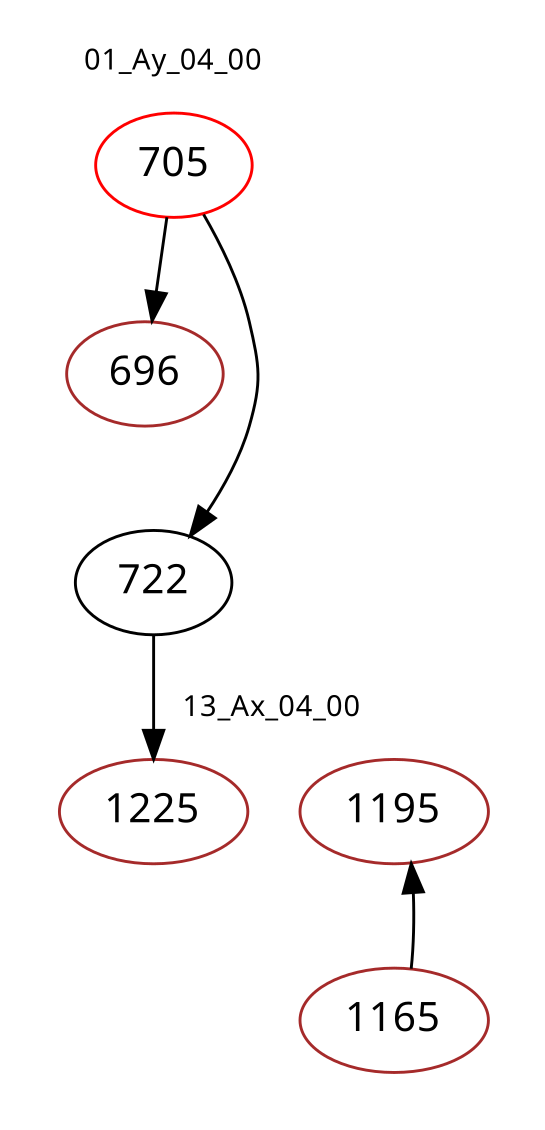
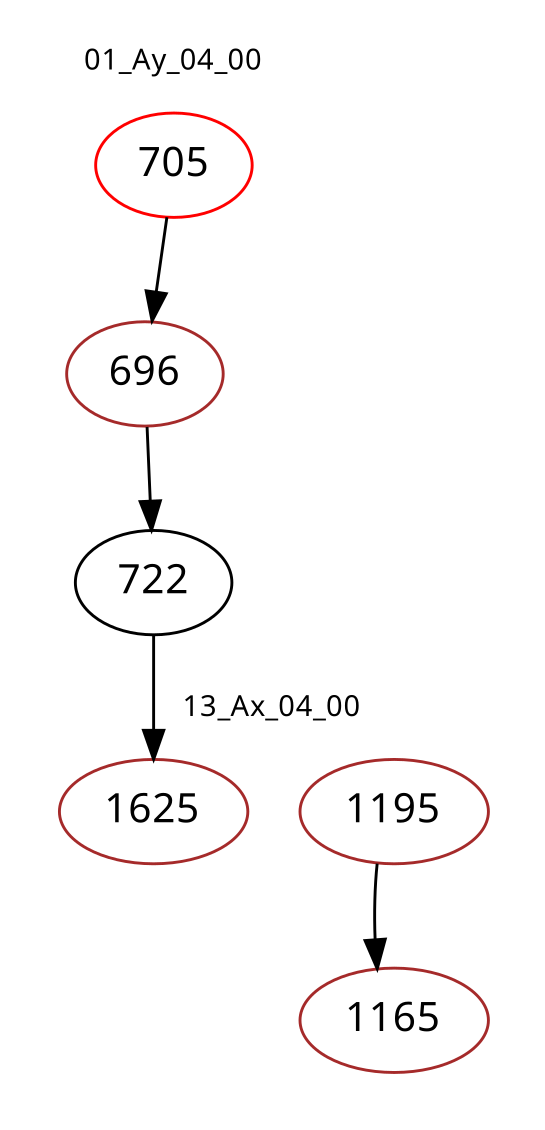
edge "705" -> "722": now "696" -> "722"
node "1225": label "1225" -> "1625"
edge "1165" -> "1195": reversed
